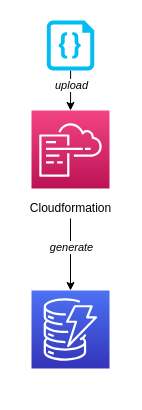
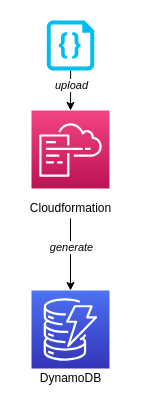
node "DynamoDB": added
